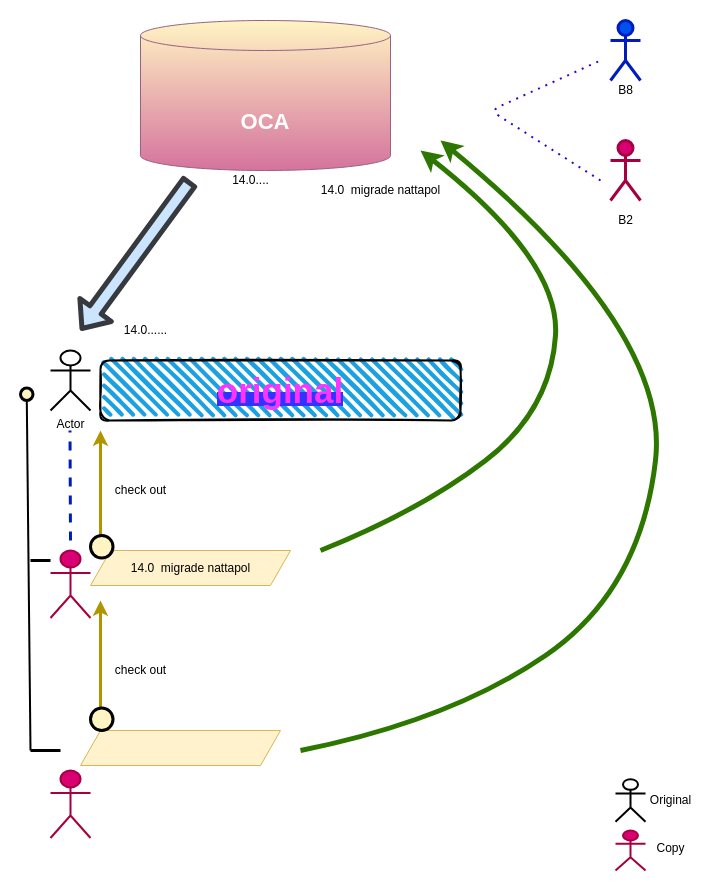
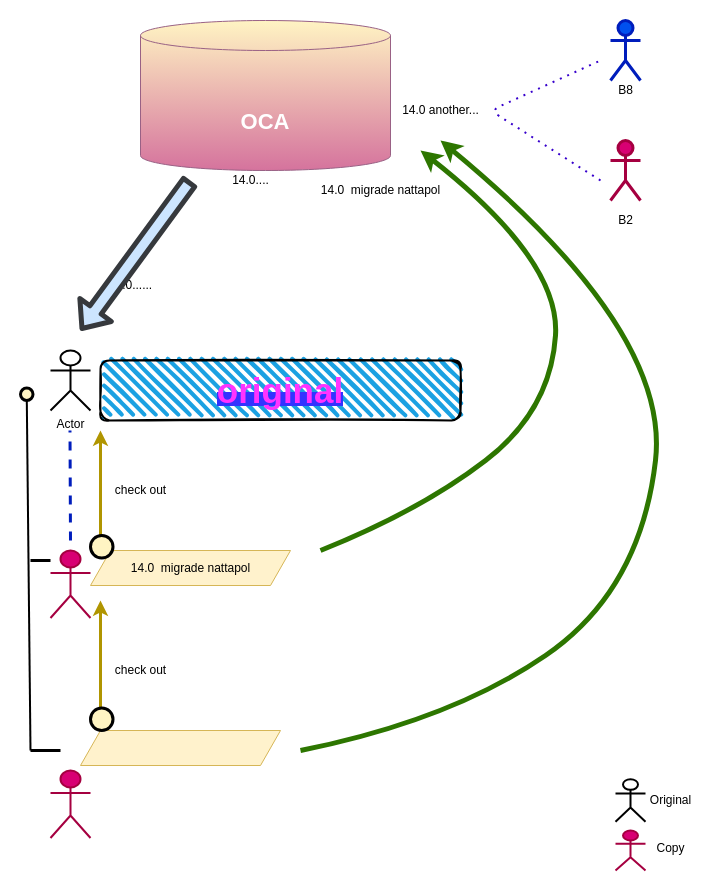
node "14.0 another...": added
node "14.0......": moved (146, 331) -> (131, 286)
